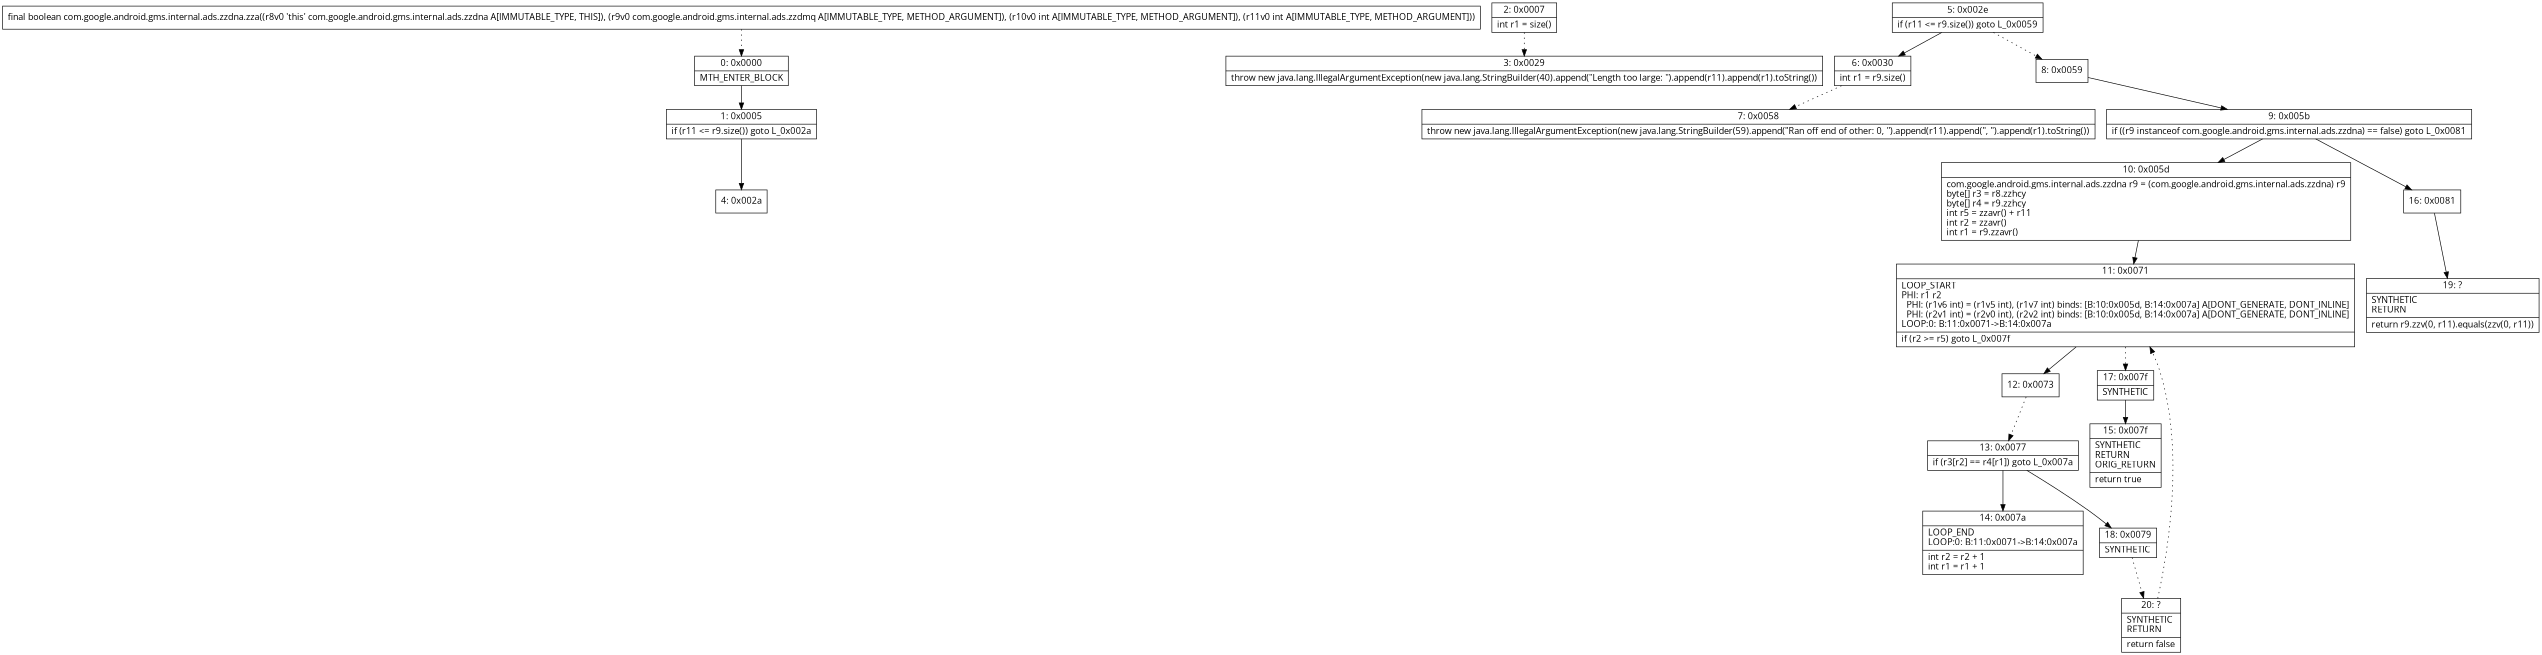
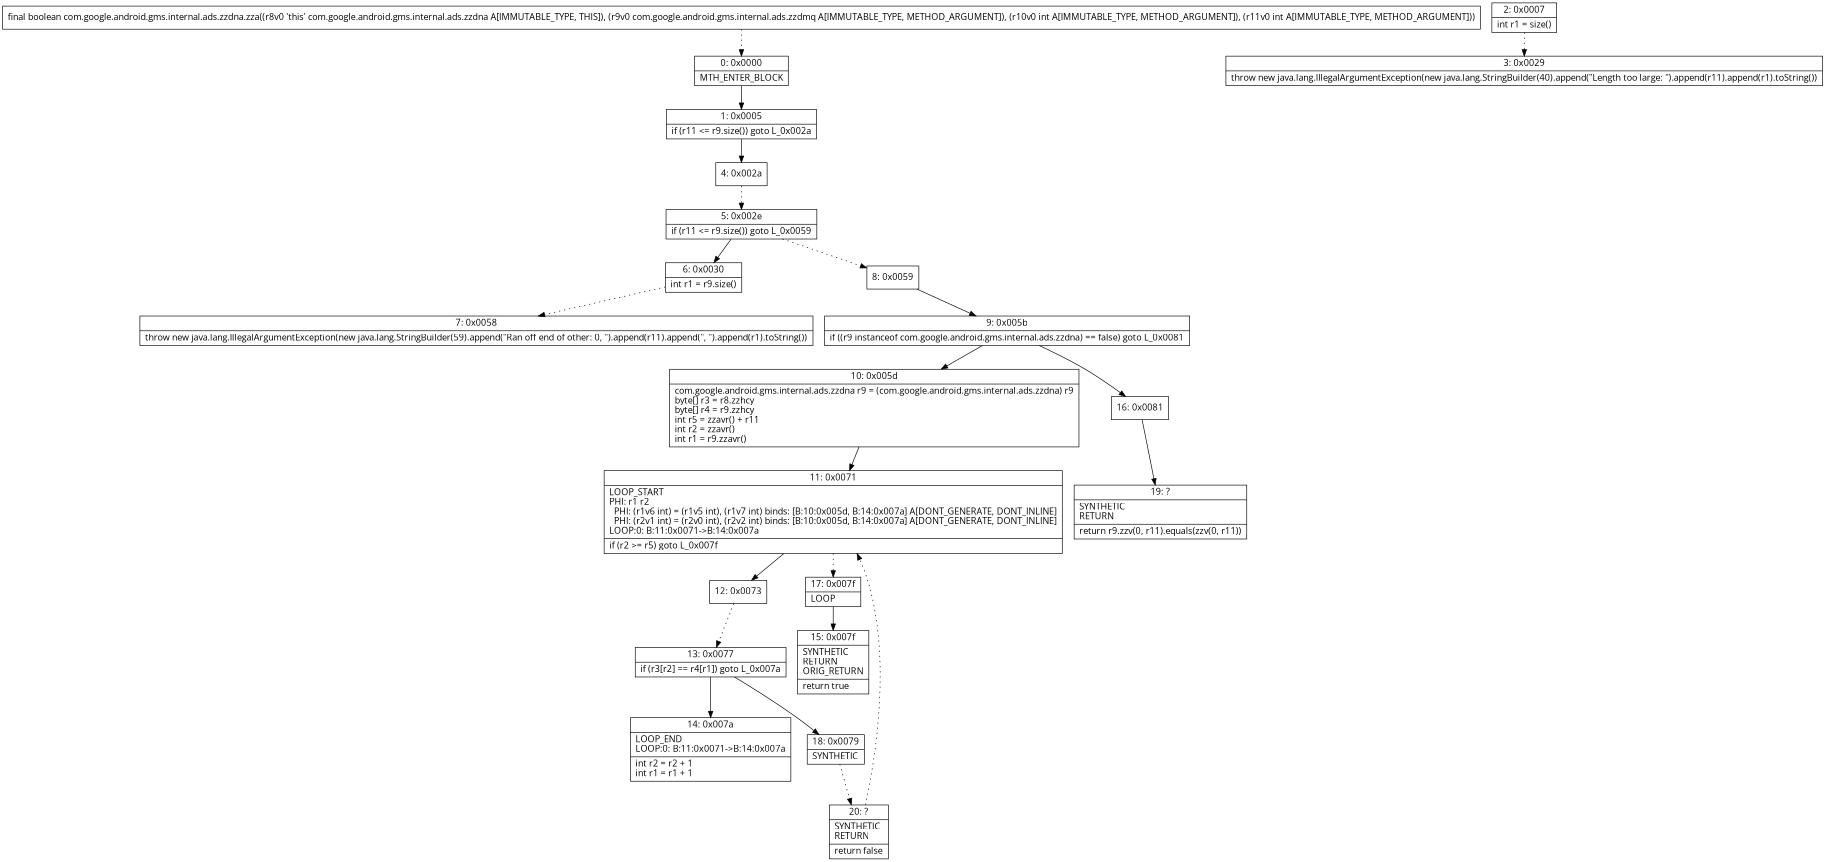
edge "4: 0x002a" -> "5: 0x002e": added
node "17: 0x007f": text "SYNTHETIC" -> "LOOP"
